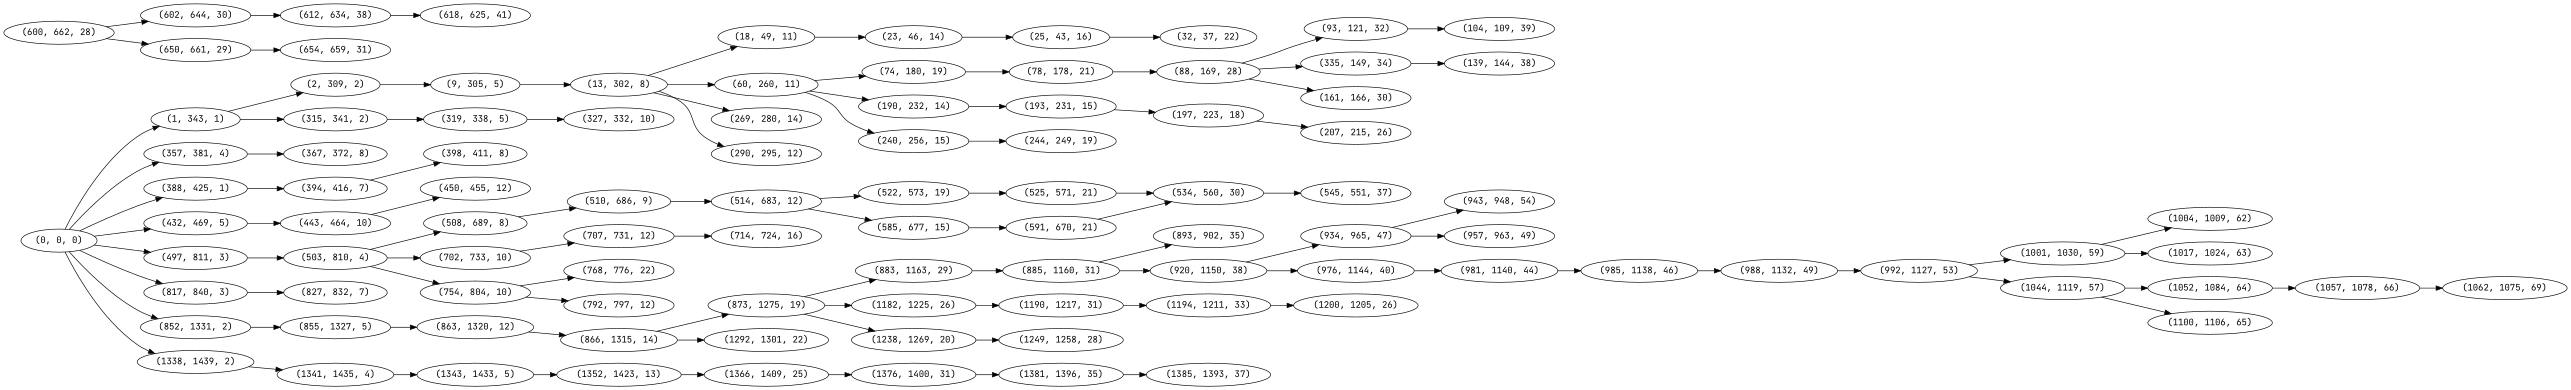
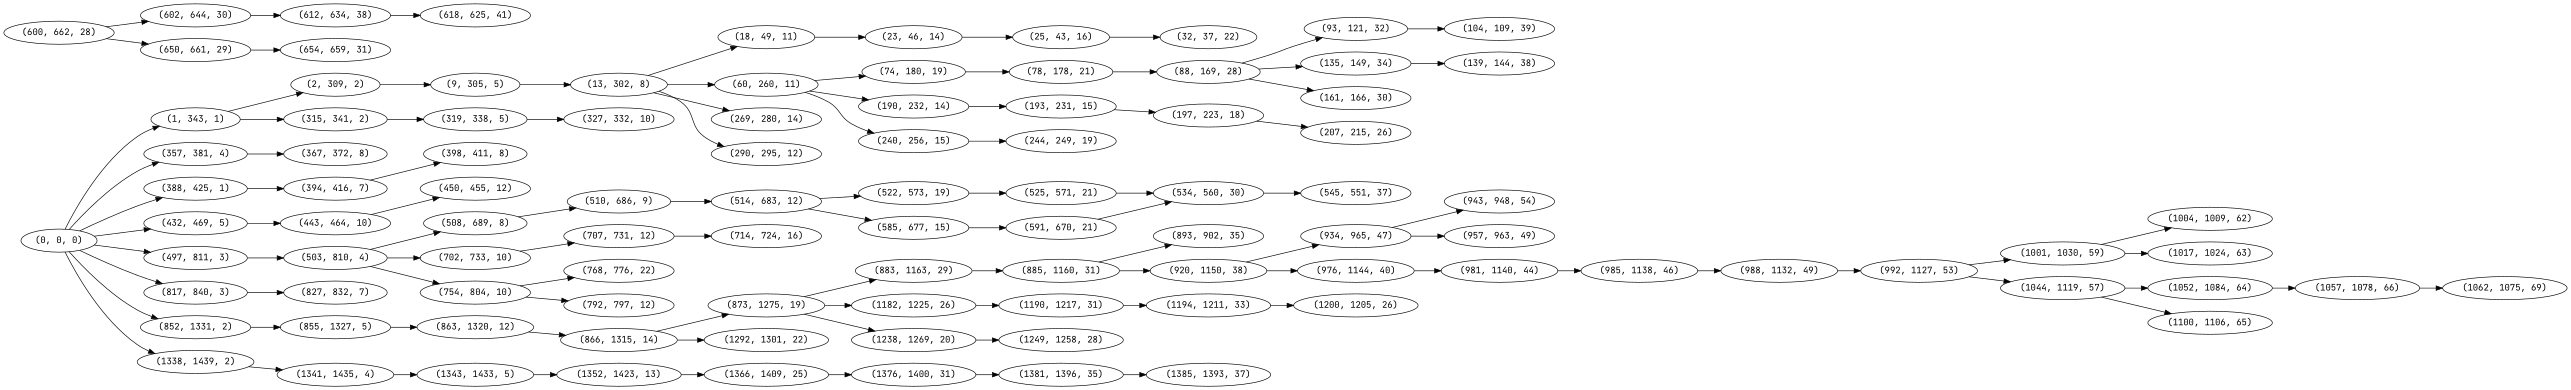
node "(335, 149, 34)": label "(335, 149, 34)" -> "(135, 149, 34)"
